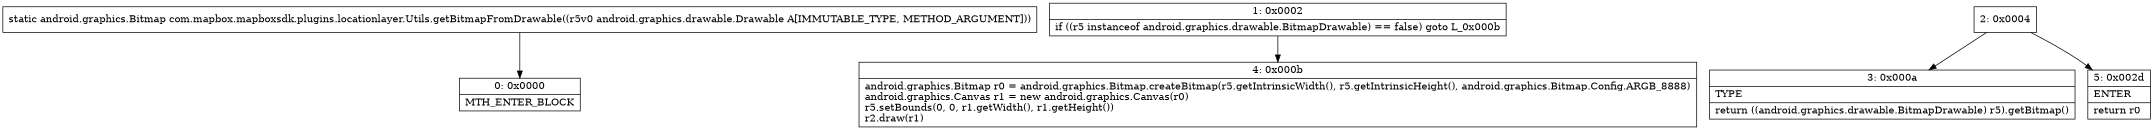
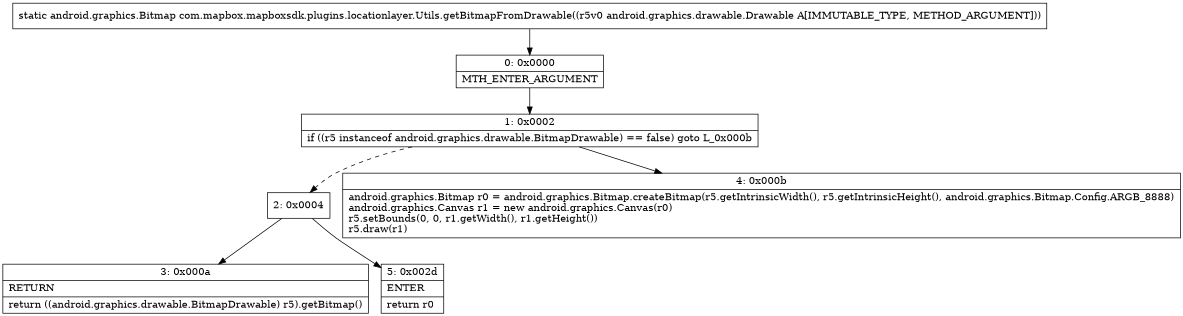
node "3: 0x000a": text "TYPE" -> "RETURN"
edge "0: 0x0000" -> "1: 0x0002": added
node "0: 0x0000": text "MTH_ENTER_BLOCK" -> "MTH_ENTER_ARGUMENT"
node "4: 0x000b": text "r2.draw(r1)" -> "r5.draw(r1)"
edge "1: 0x0002" -> "2: 0x0004": added
